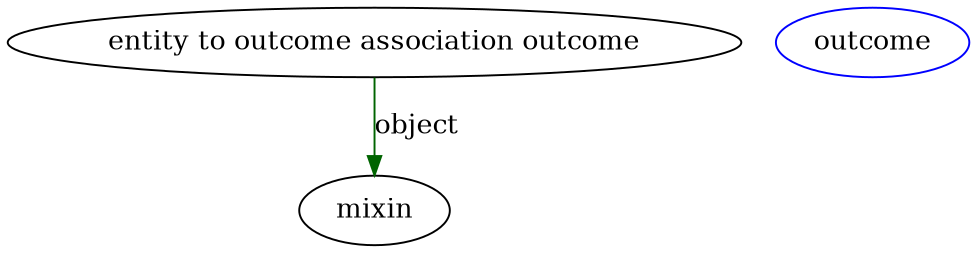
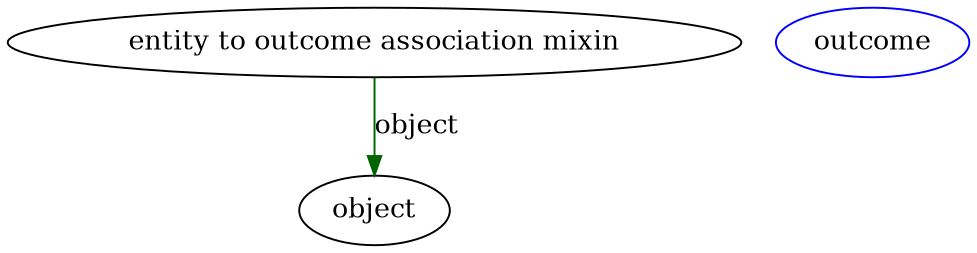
node "entity to outcome association outcome": label "entity to outcome association outcome" -> "entity to outcome association mixin"
node "mixin": label "mixin" -> "object"
